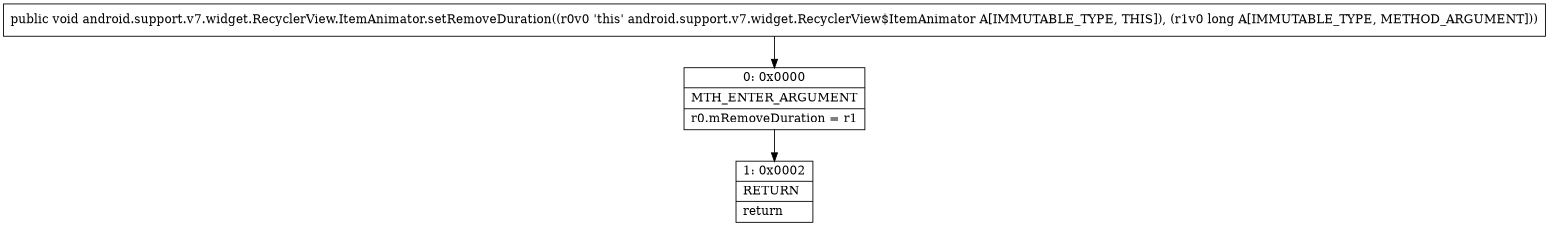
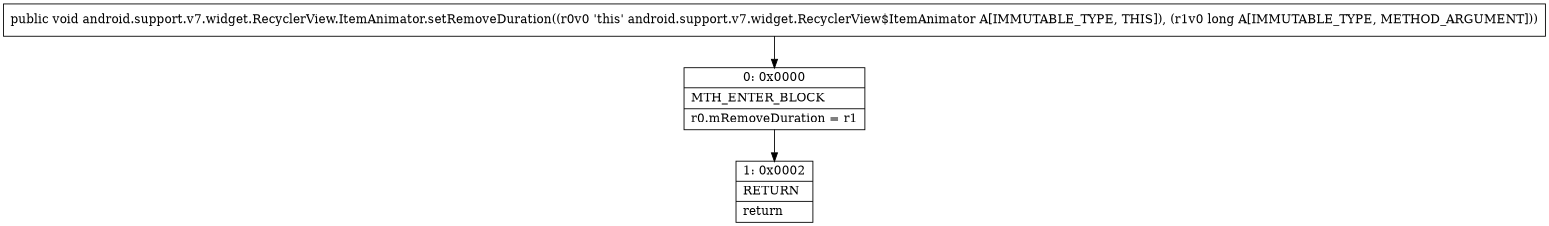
node "0: 0x0000": text "MTH_ENTER_ARGUMENT" -> "MTH_ENTER_BLOCK"
